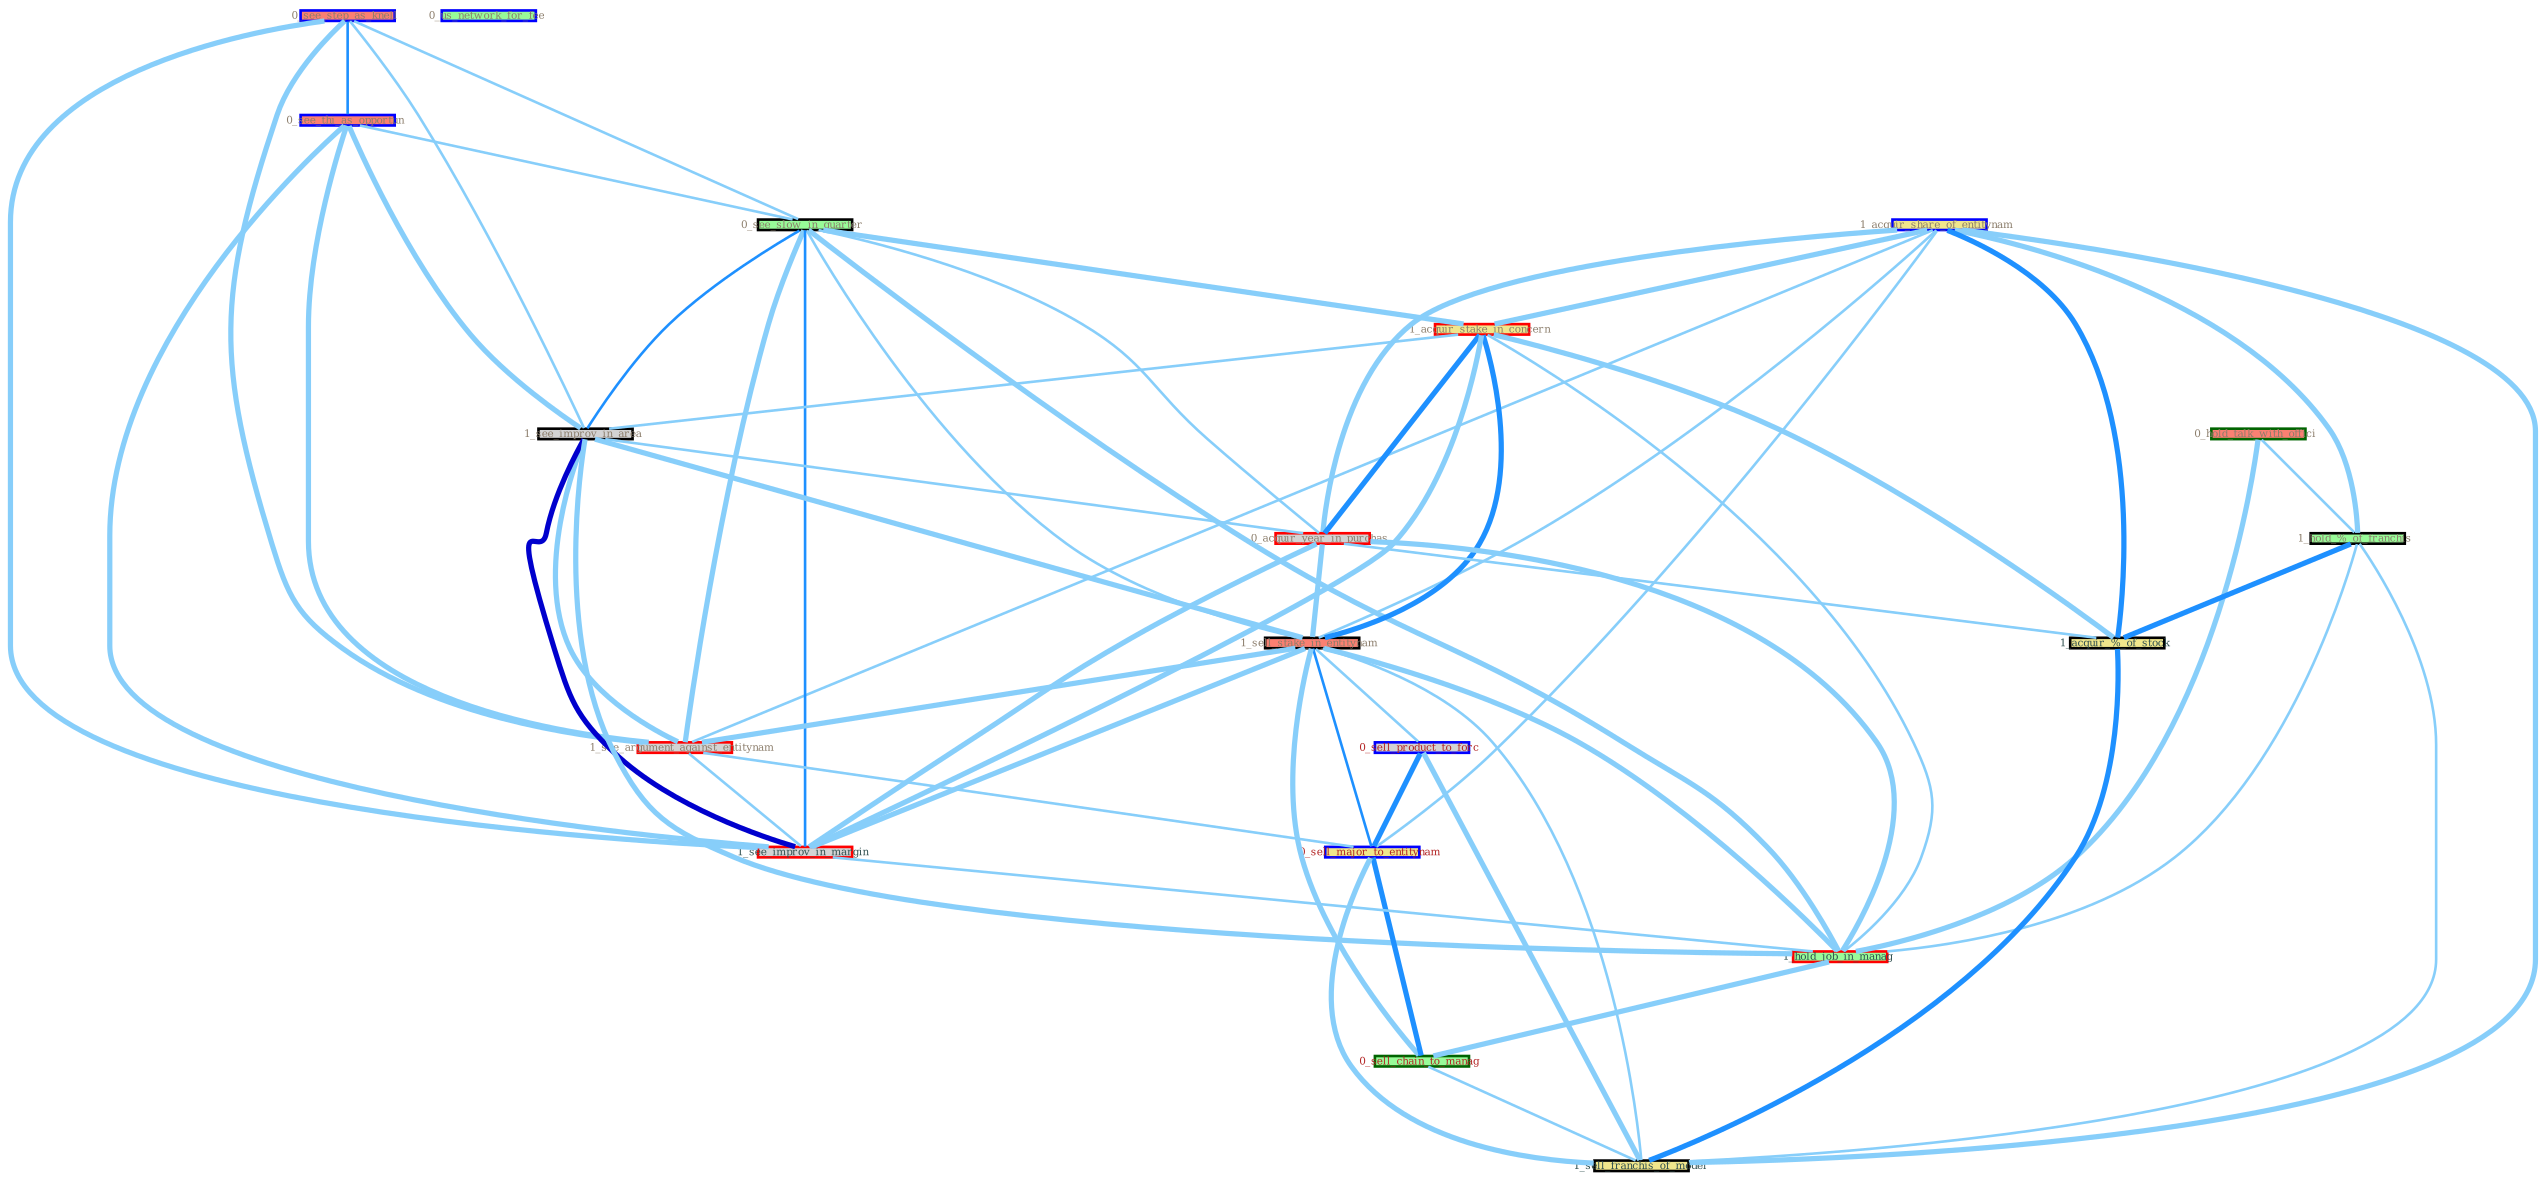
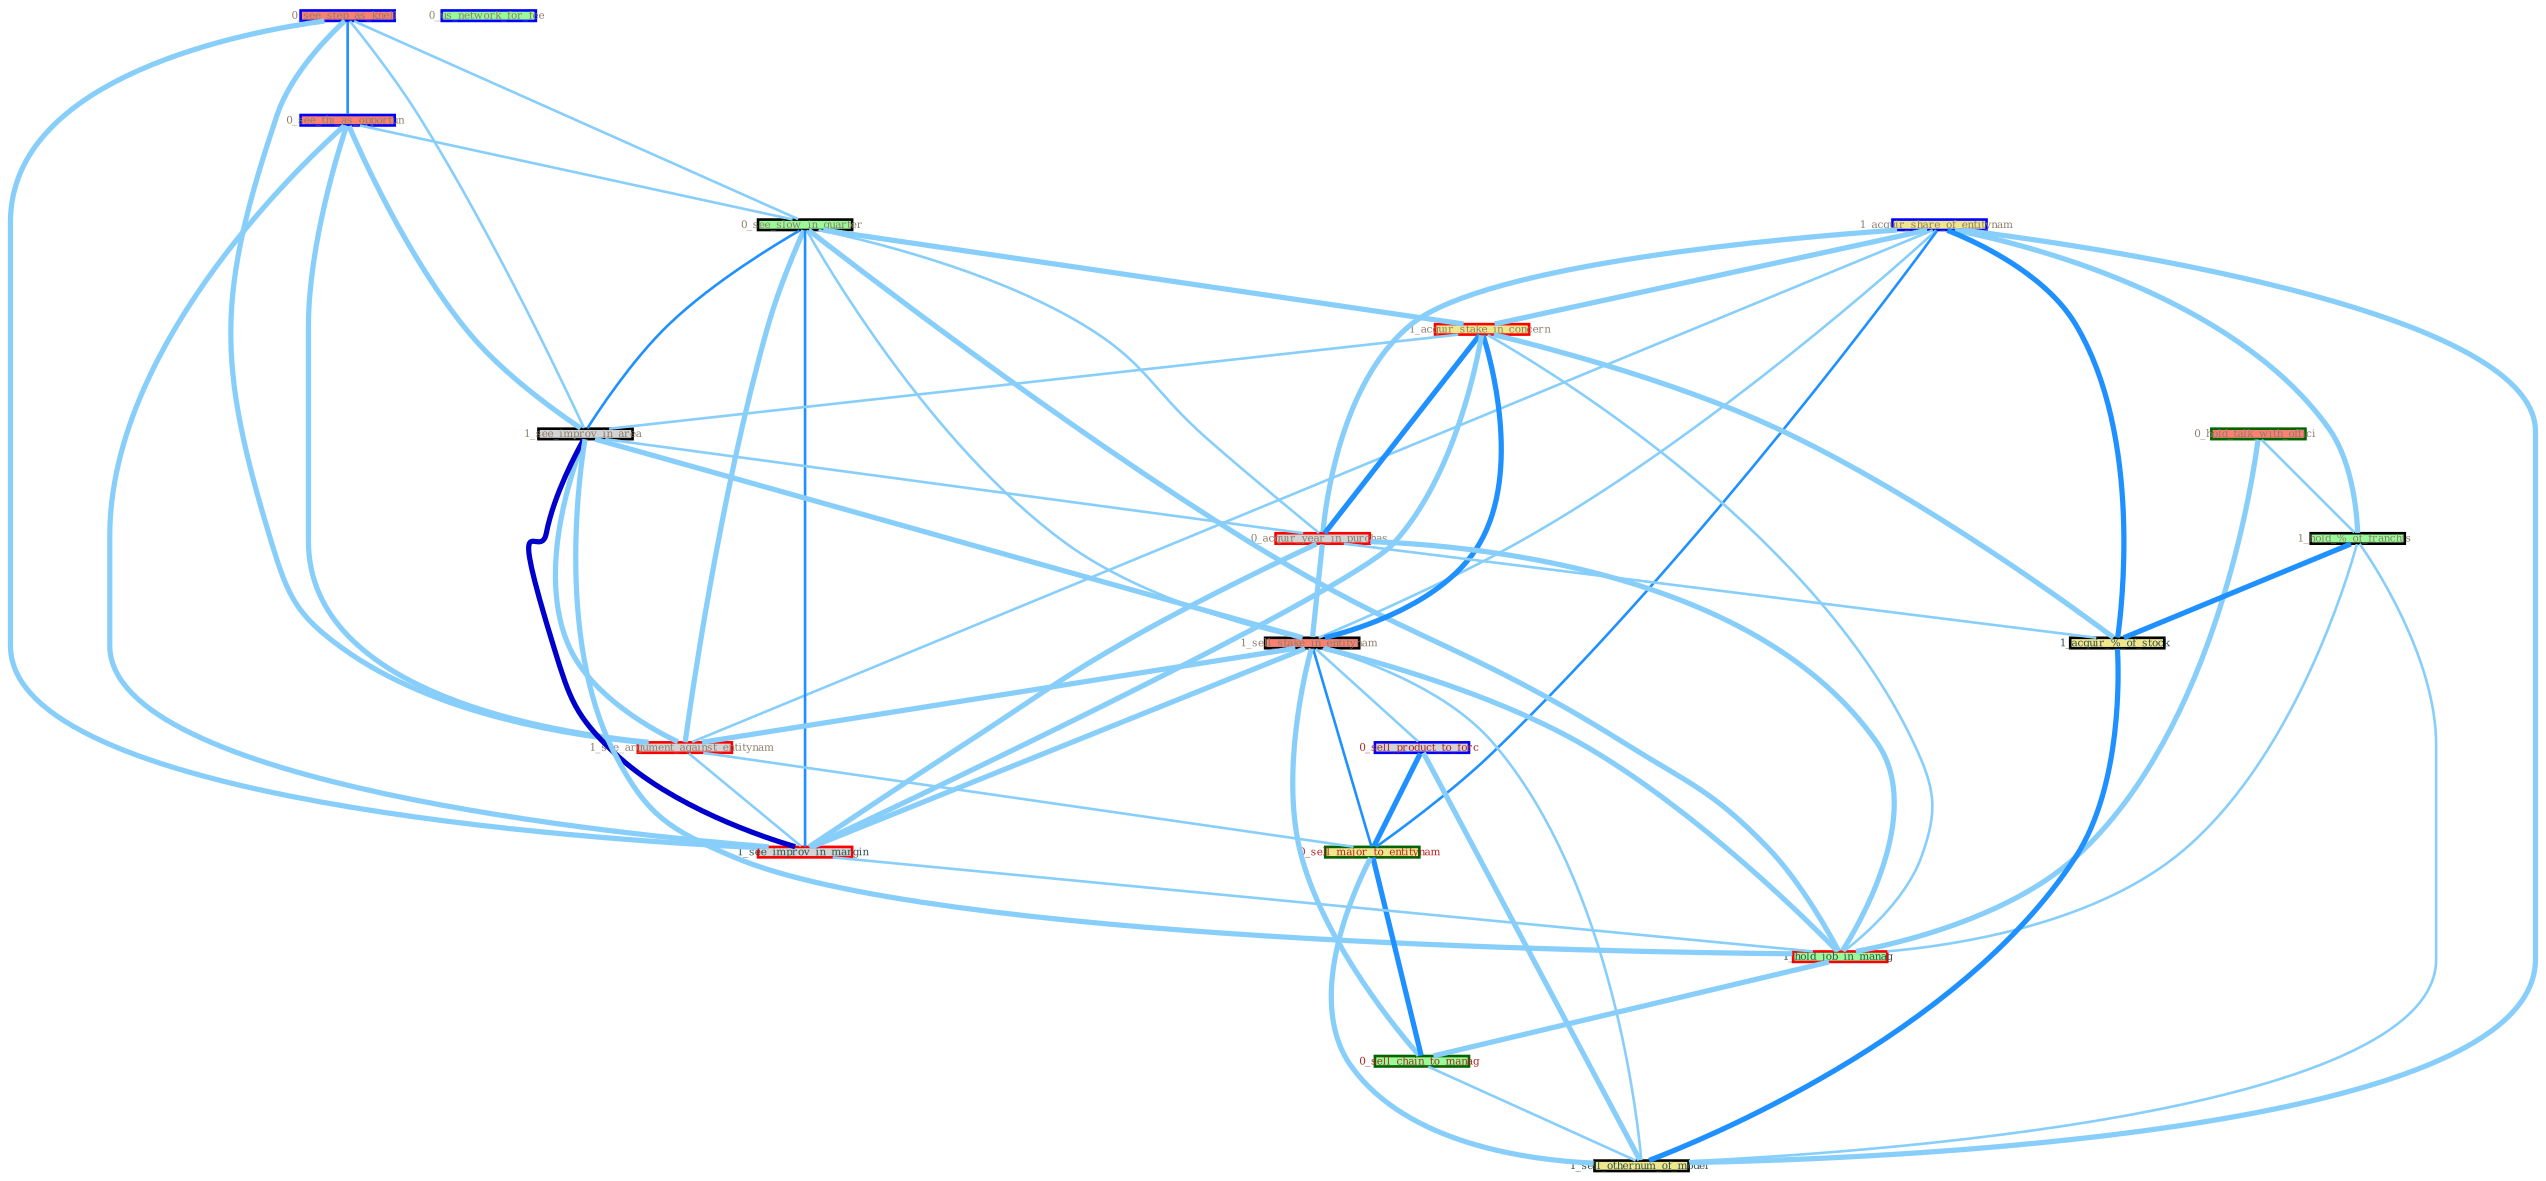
edge "1_acquir_share_of_entitynam" -- "0_sell_major_to_entitynam": color #87cefa -> #1e90ff
node "0_sell_major_to_entitynam": color blue -> darkgreen
node "1_sell_franchis_of_model": label "1_sell_franchis_of_model" -> "1_sell_othernum_of_model"
